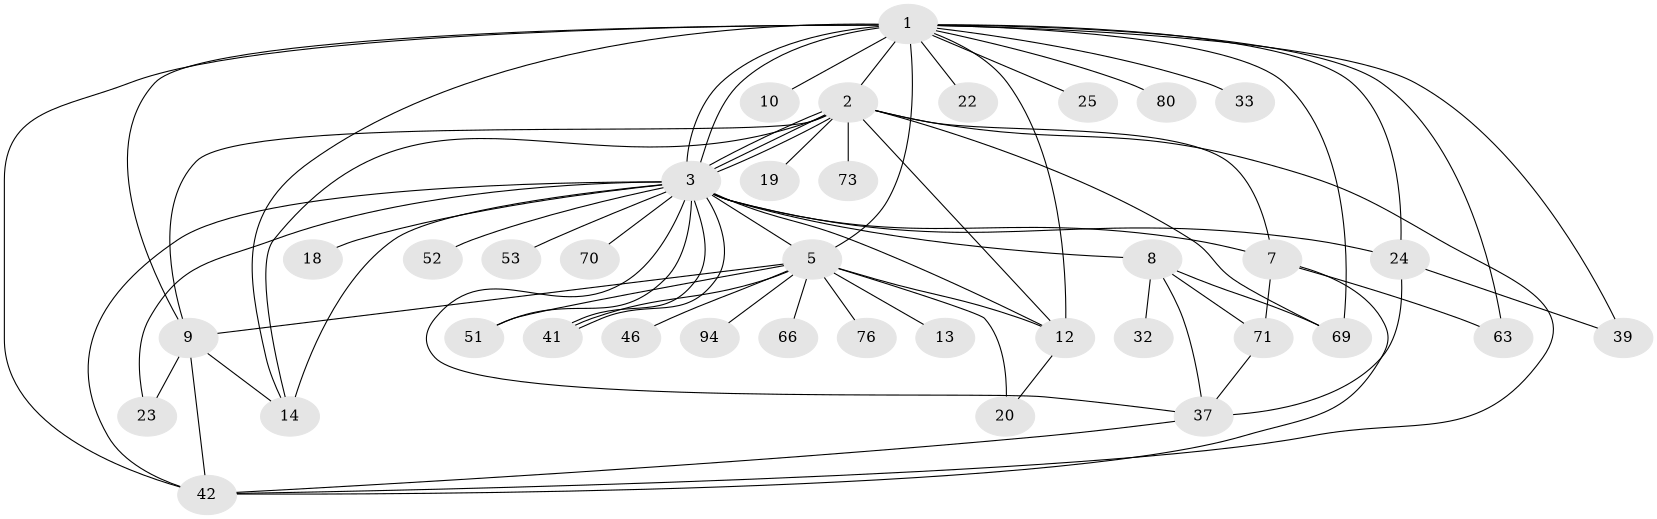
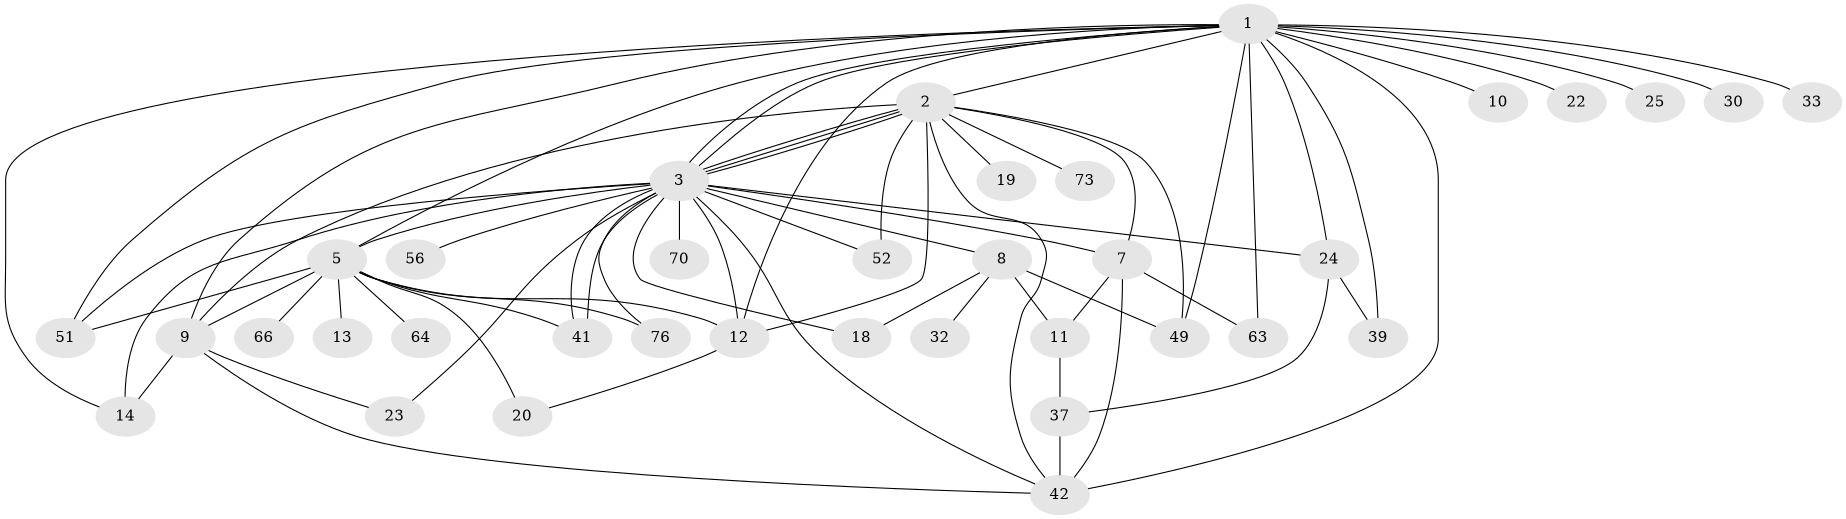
edge "1" -- "51": added
node "80": label "80" -> "30"
edge "2" -- "14": now "2" -- "52"
node "53": label "53" -> "56"
edge "8" -- "37": now "8" -- "18"
node "46": removed
node "94": label "94" -> "64"
node "71": label "71" -> "11"
node "69": label "69" -> "49"
edge "3" -- "37": now "3" -- "76"
